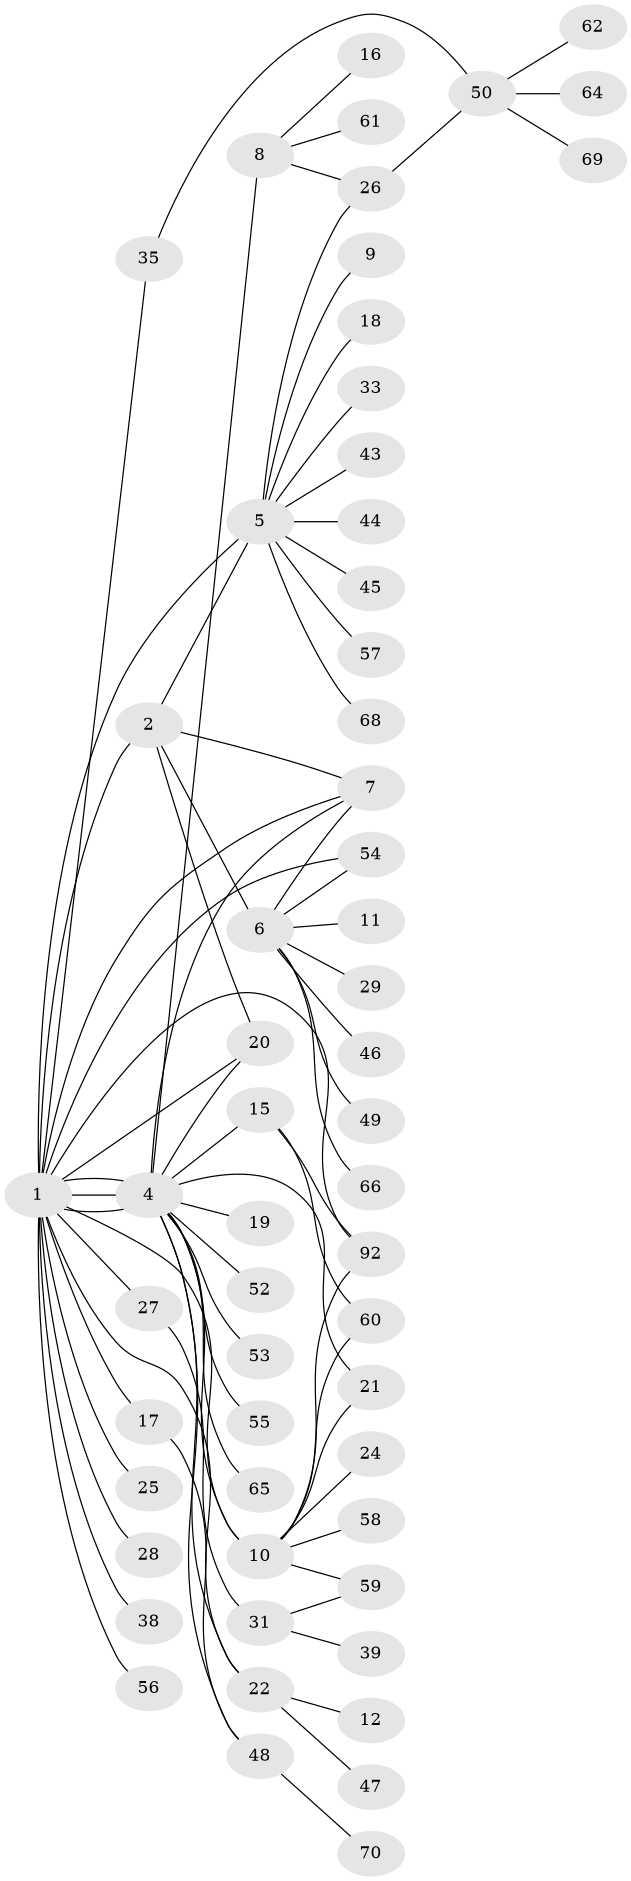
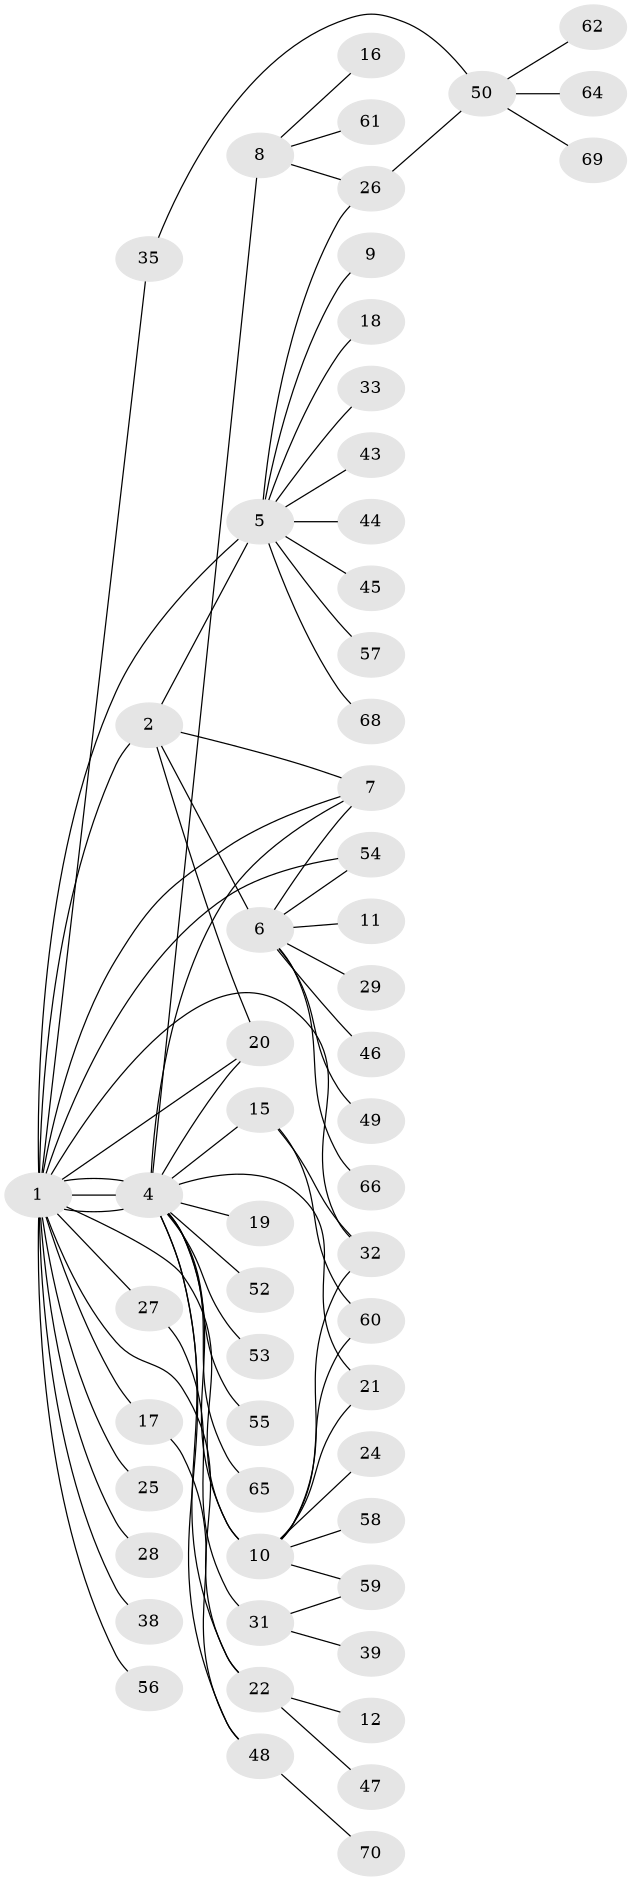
node "92": label "92" -> "32"
